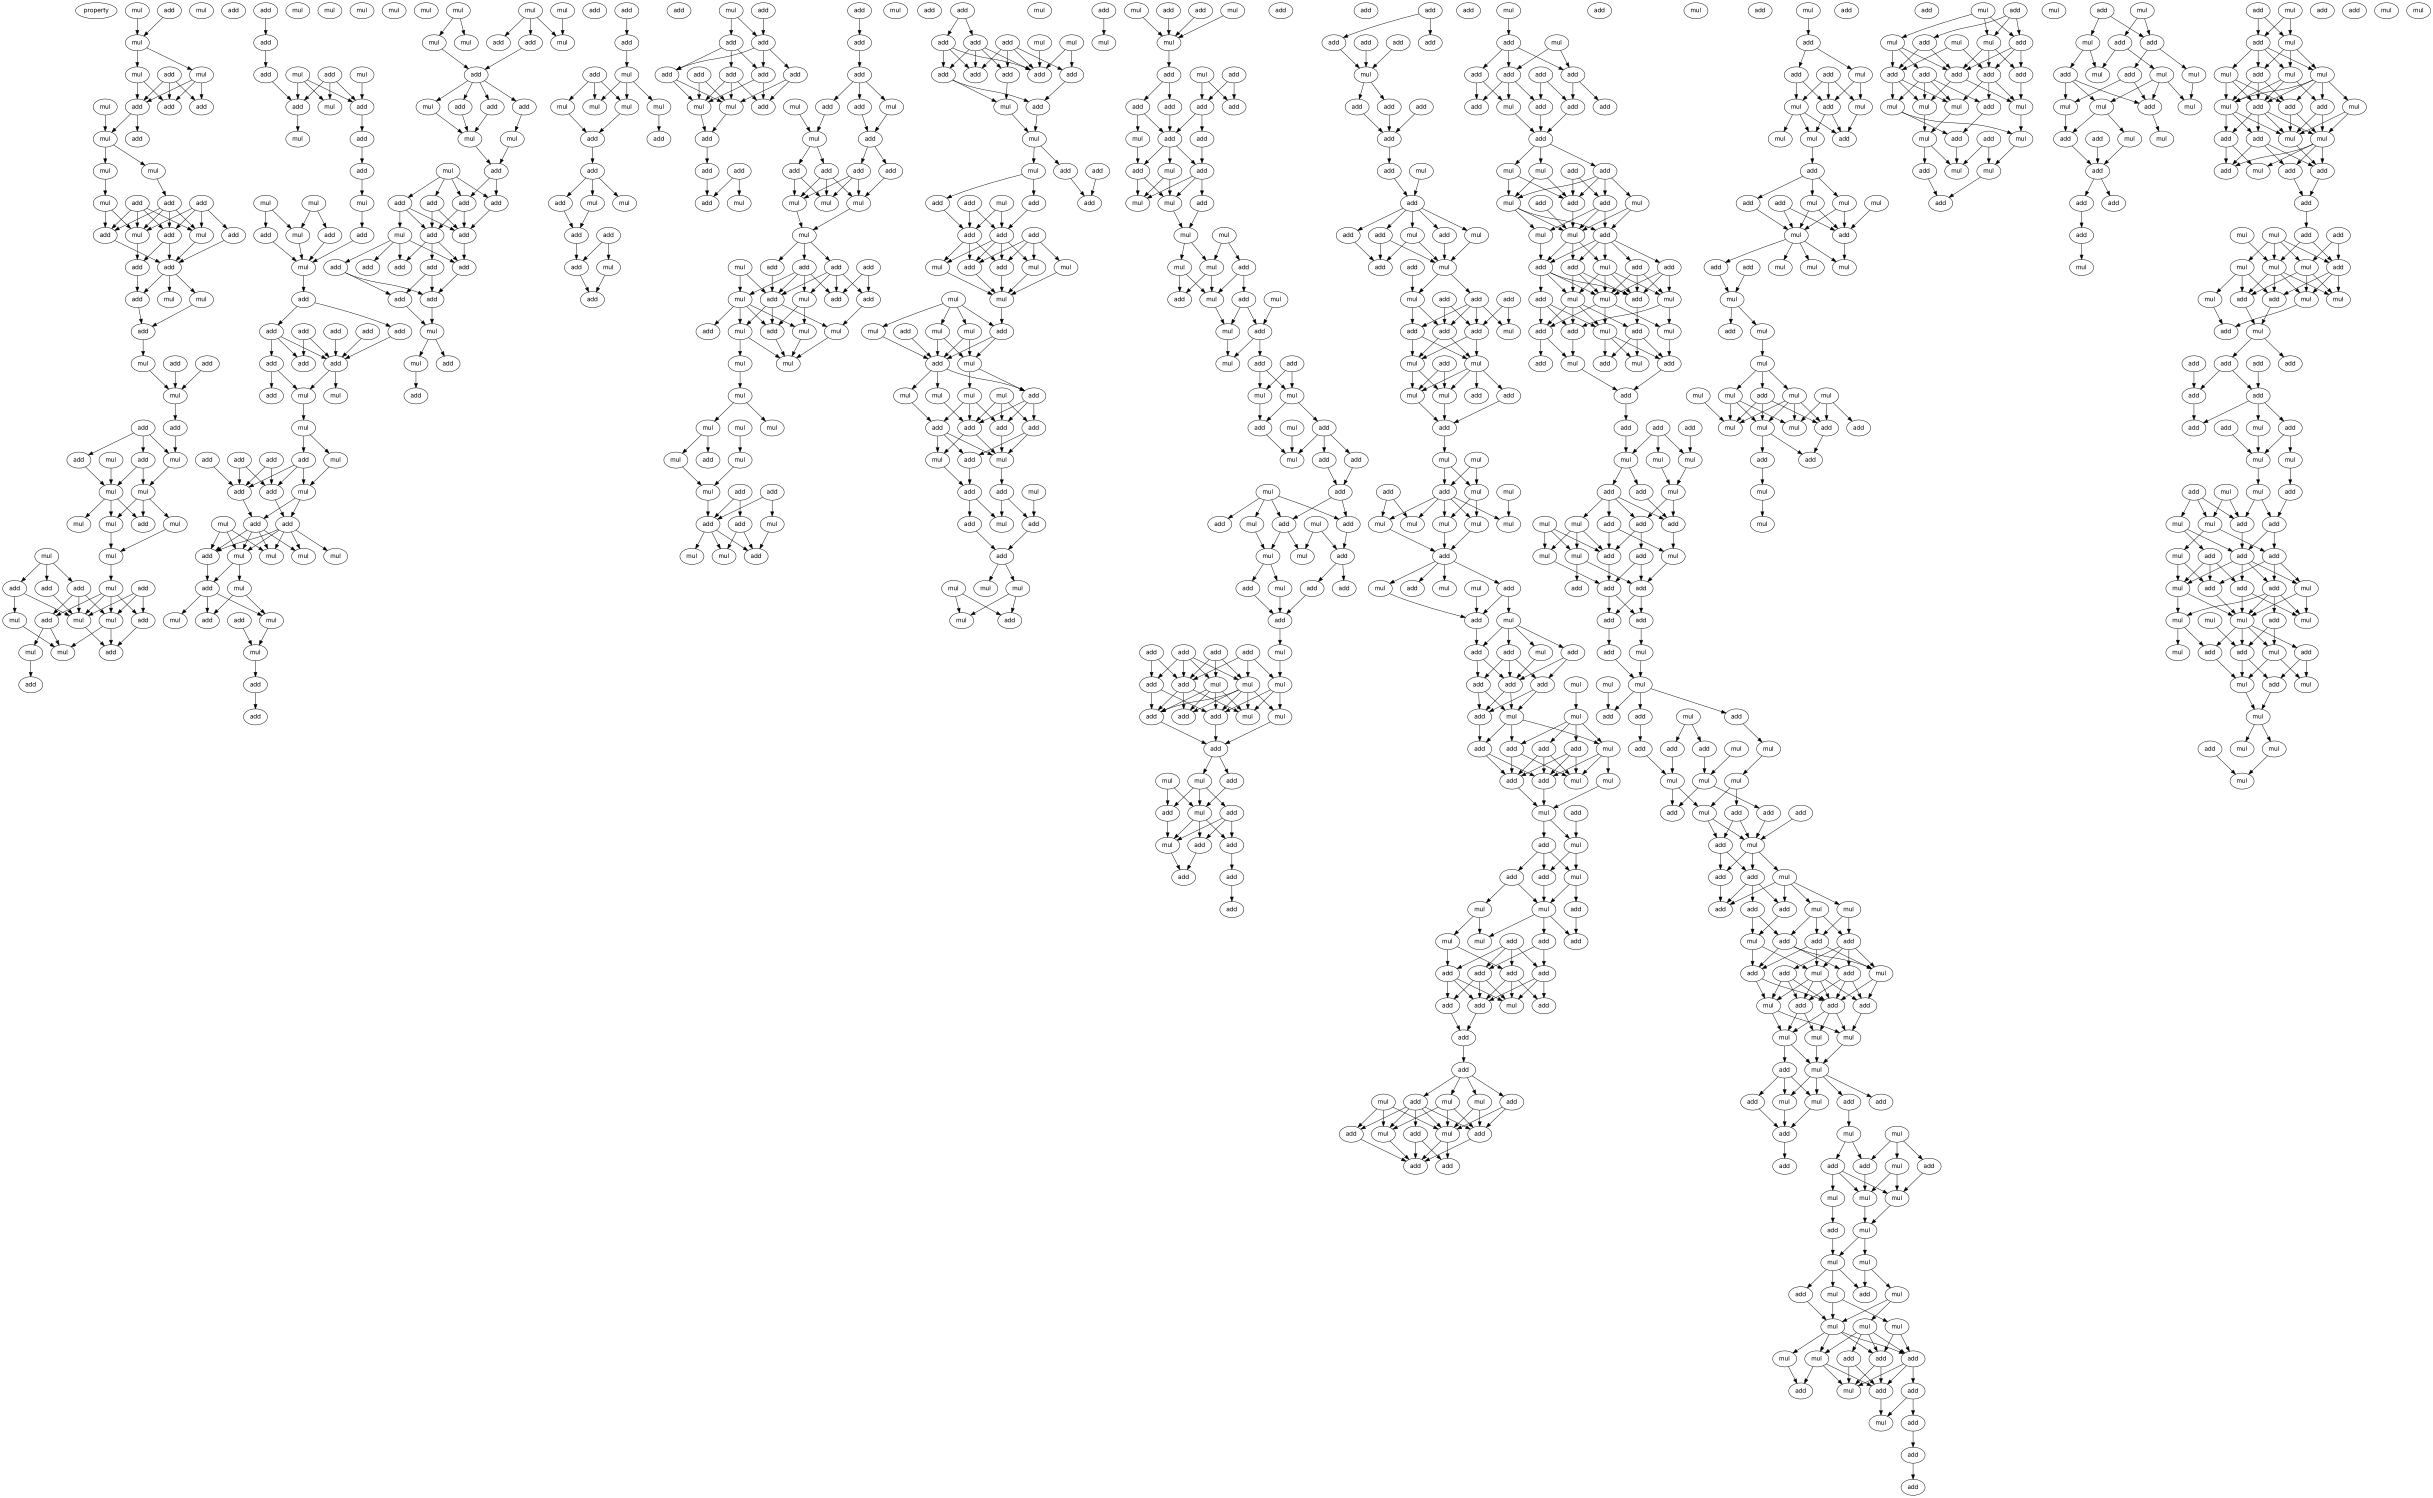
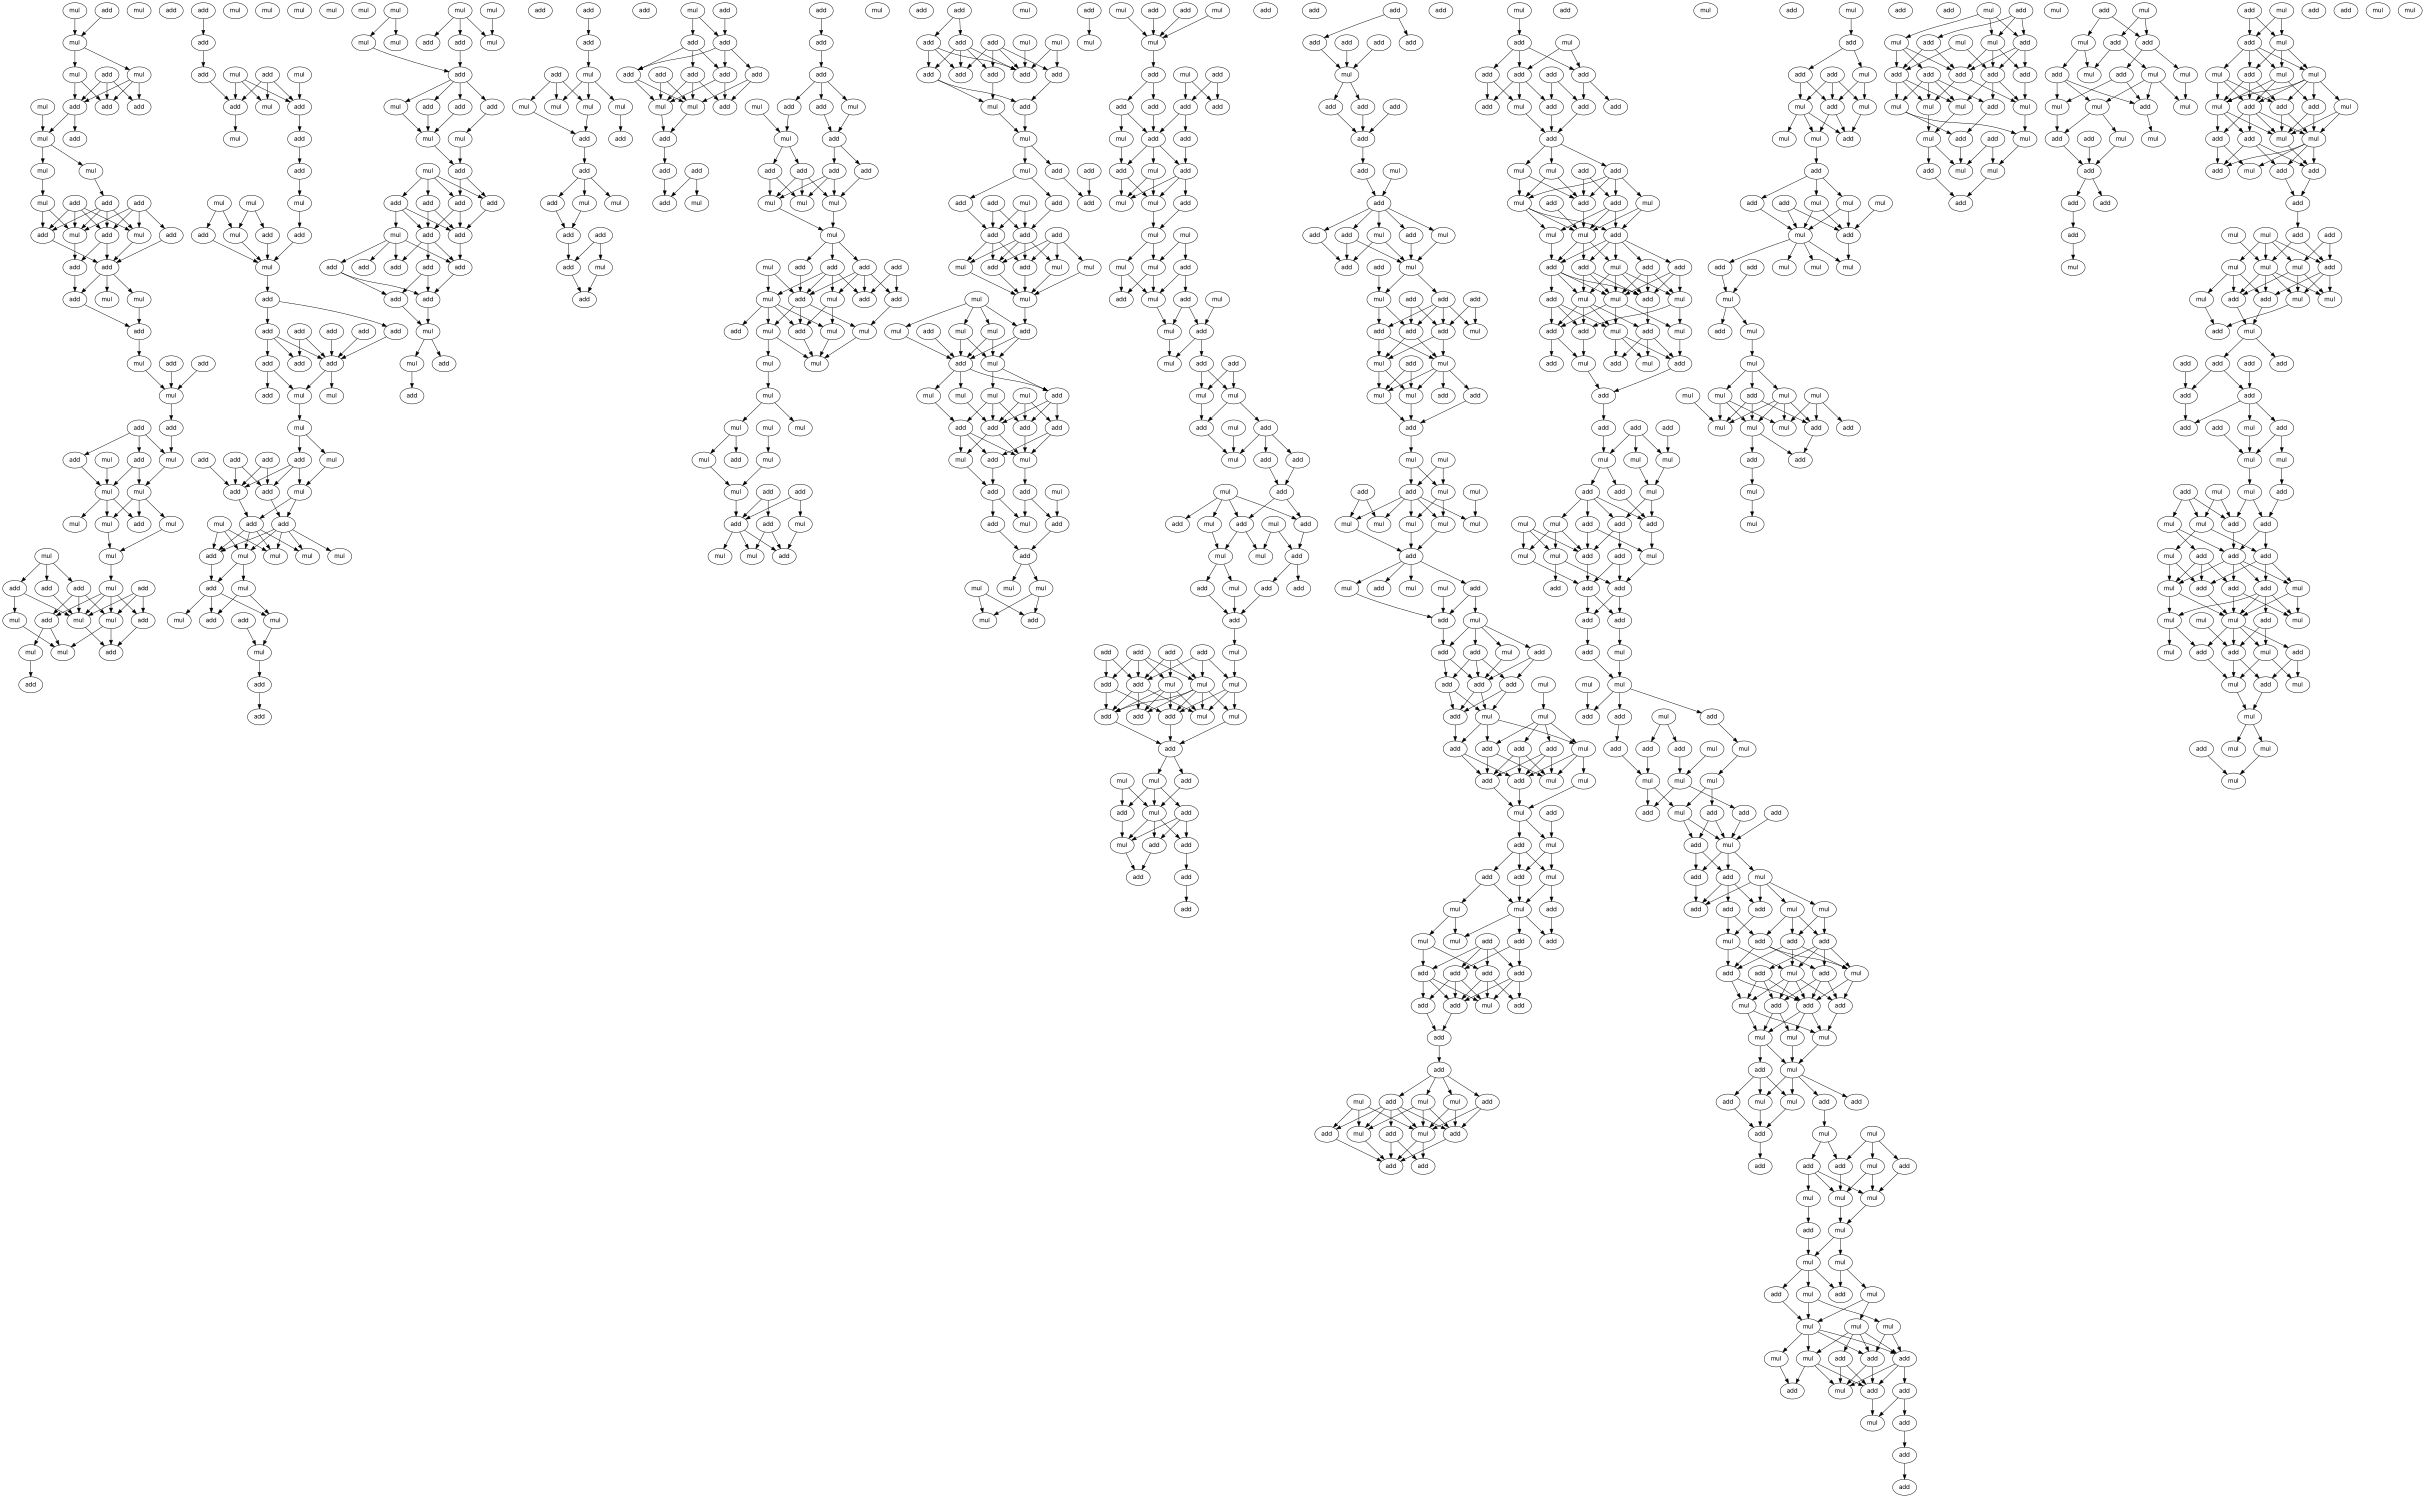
node "property": removed
